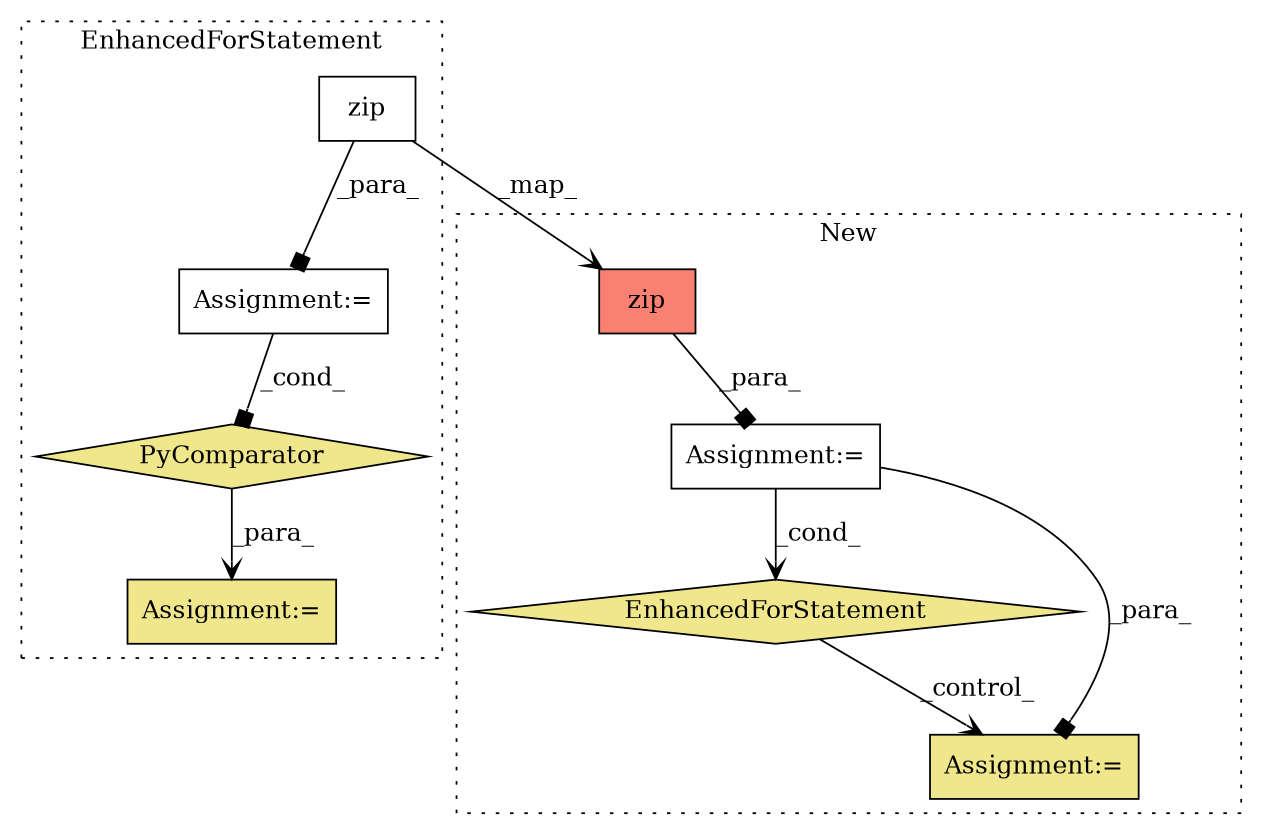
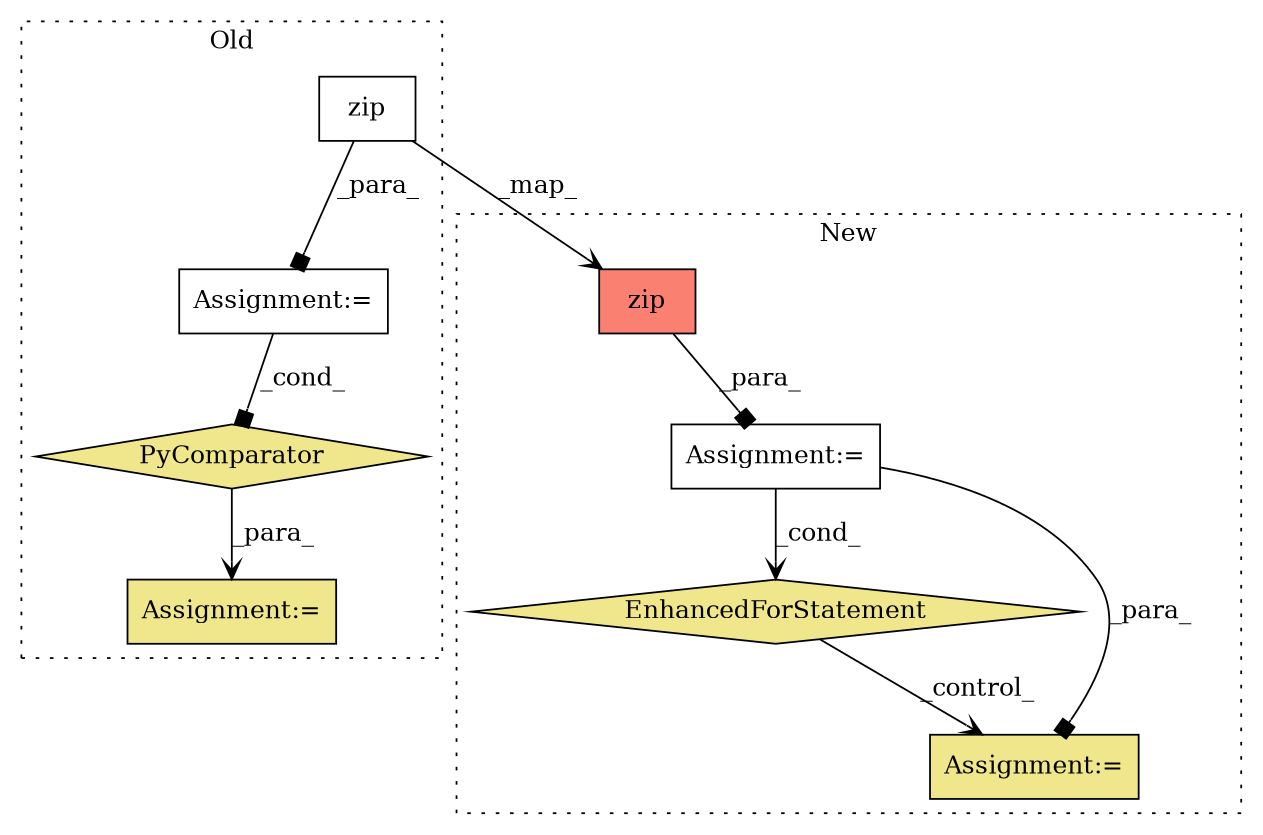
cluster "EnhancedForStatement": label "EnhancedForStatement" -> "Old"
